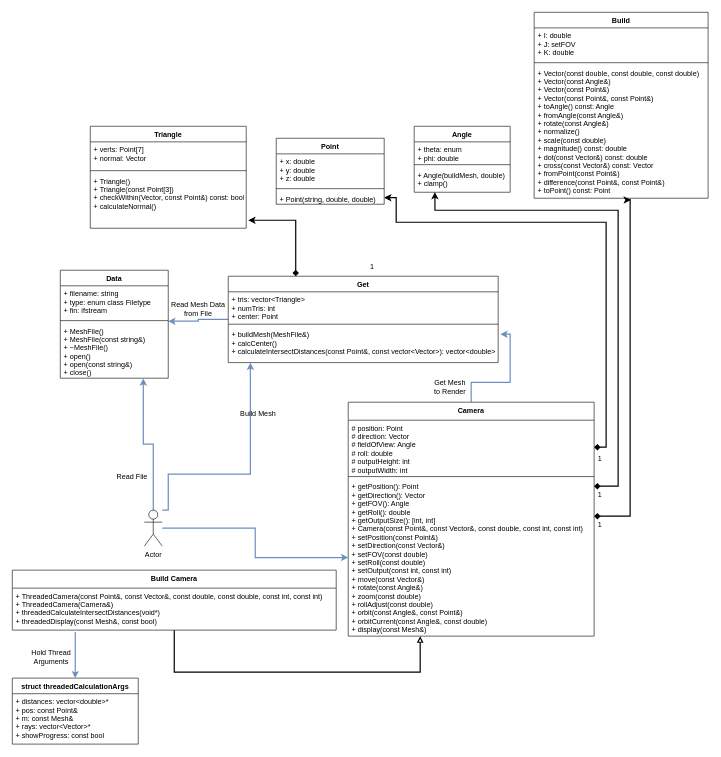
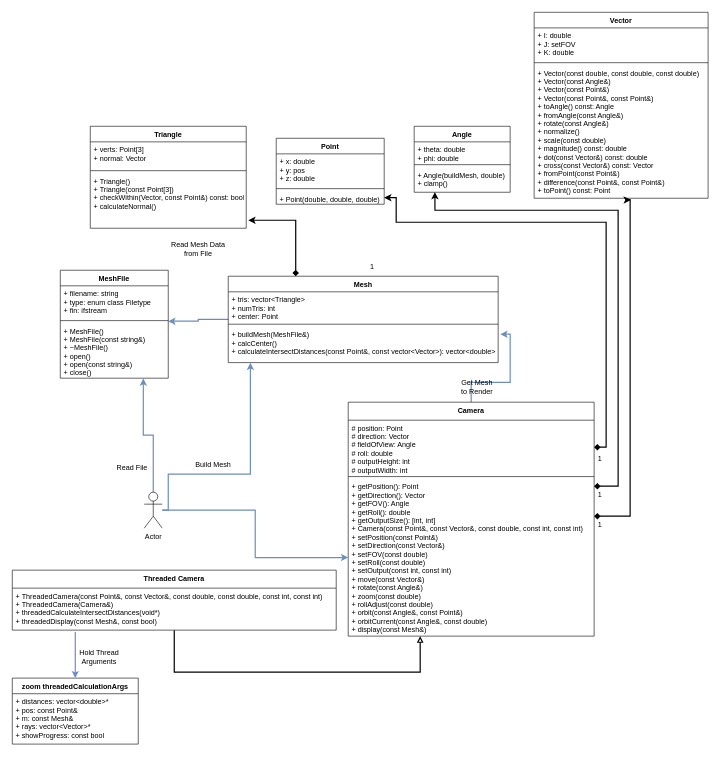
node "Build": label "Build" -> "Vector"
node "+ verts: Point[7] + normal: Vector": label "+ verts: Point[7] + normal: Vector" -> "+ verts: Point[3] + normal: Vector"
node "+ theta: enum + phi: double": label "+ theta: enum + phi: double" -> "+ theta: double + phi: double"
node "+ x: double + y: double + z: double": label "+ x: double + y: double + z: double" -> "+ x: double + y: pos + z: double"
node "+ Point(string, double, double)": label "+ Point(string, double, double)" -> "+ Point(double, double, double)"
node "Data": label "Data" -> "MeshFile"
node "Get": label "Get" -> "Mesh"
node "Read Mesh Data from File": moved (198, 309) -> (198, 249)
node "Get Mesh to Render": moved (450, 387) -> (477, 387)
node "Build Mesh": moved (258, 414) -> (213, 465)
node "Read File": moved (132, 477) -> (132, 468)
node "Actor": moved (153, 528) -> (153, 510)
node "Build Camera": label "Build Camera" -> "Threaded Camera"
node "Hold Thread Arguments": moved (51, 657) -> (99, 657)
node "struct threadedCalculationArgs": label "struct threadedCalculationArgs" -> "zoom threadedCalculationArgs"
